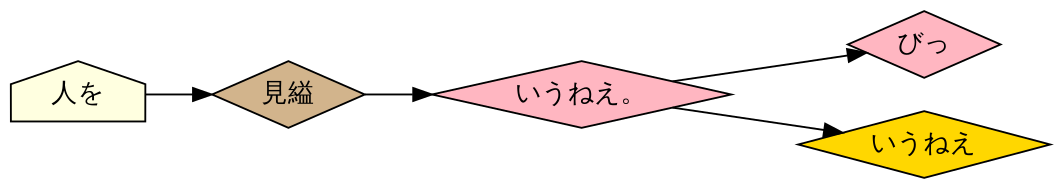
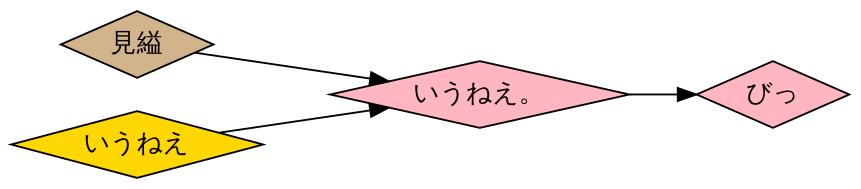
node "人を": removed
edge "いうねえ。" -> "いうねえ": reversed
